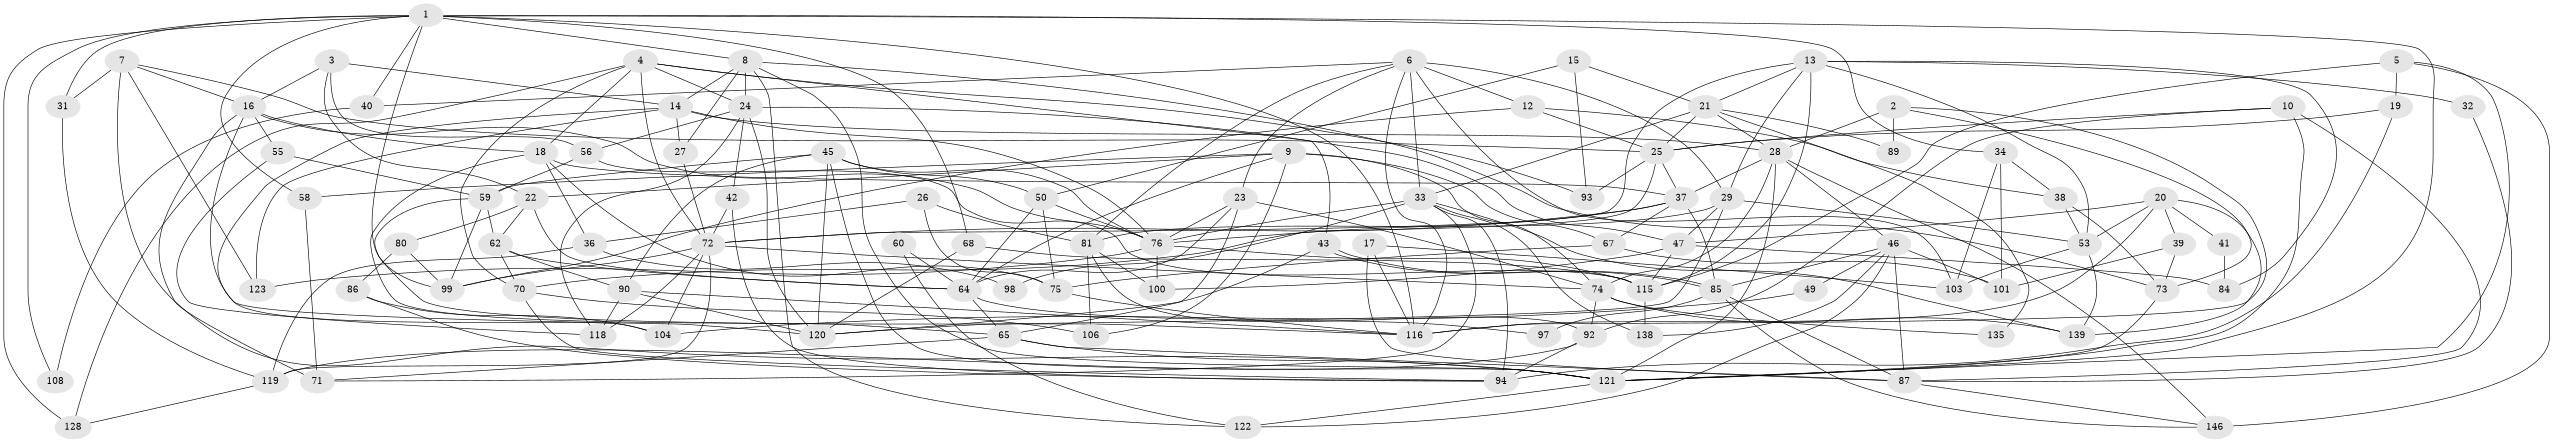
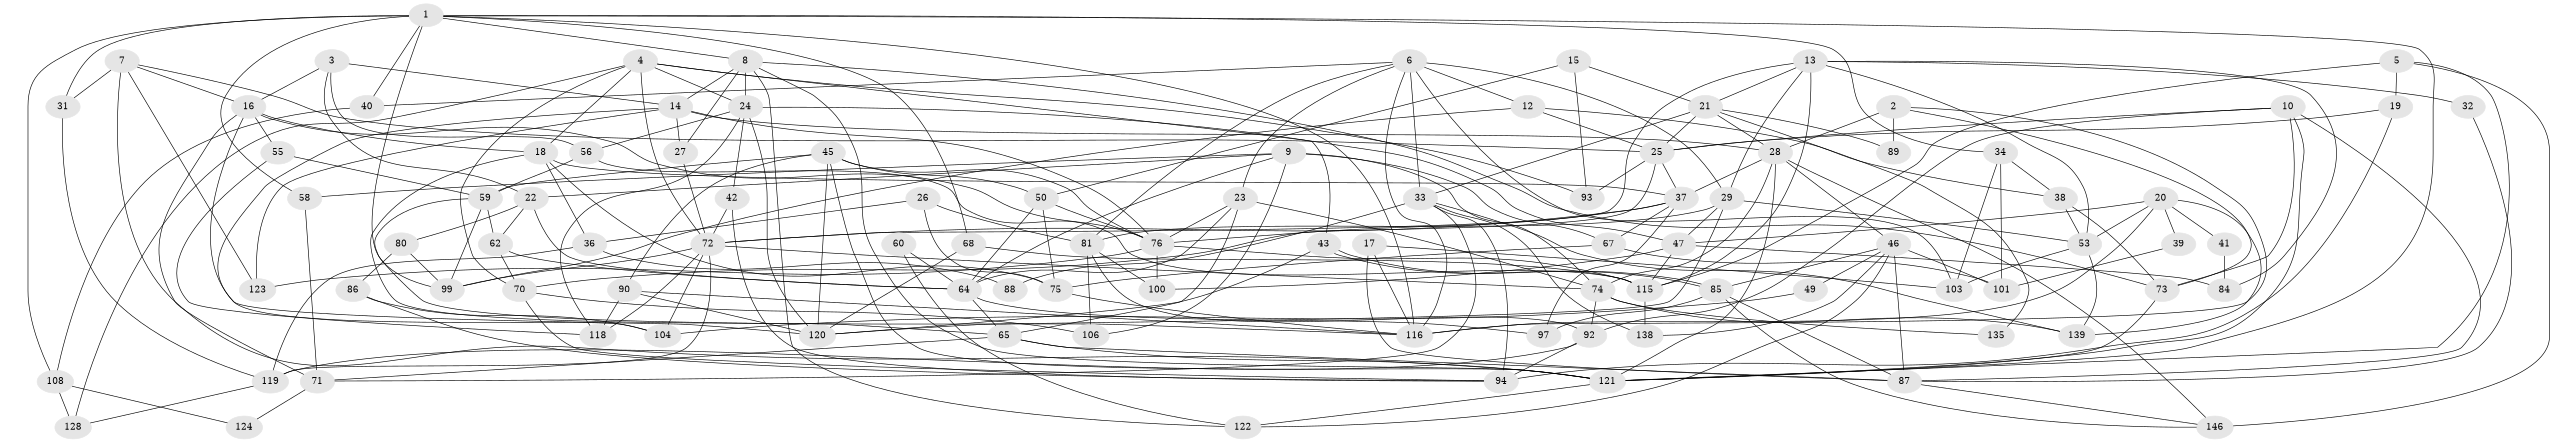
edge "1" -- "128": now "108" -- "128"
edge "33" -- "76": removed
edge "37" -- "85": now "37" -- "97"
edge "39" -- "73": now "10" -- "73"
edge "62" -- "90": removed
node "98": label "98" -> "88"
node "124": added
